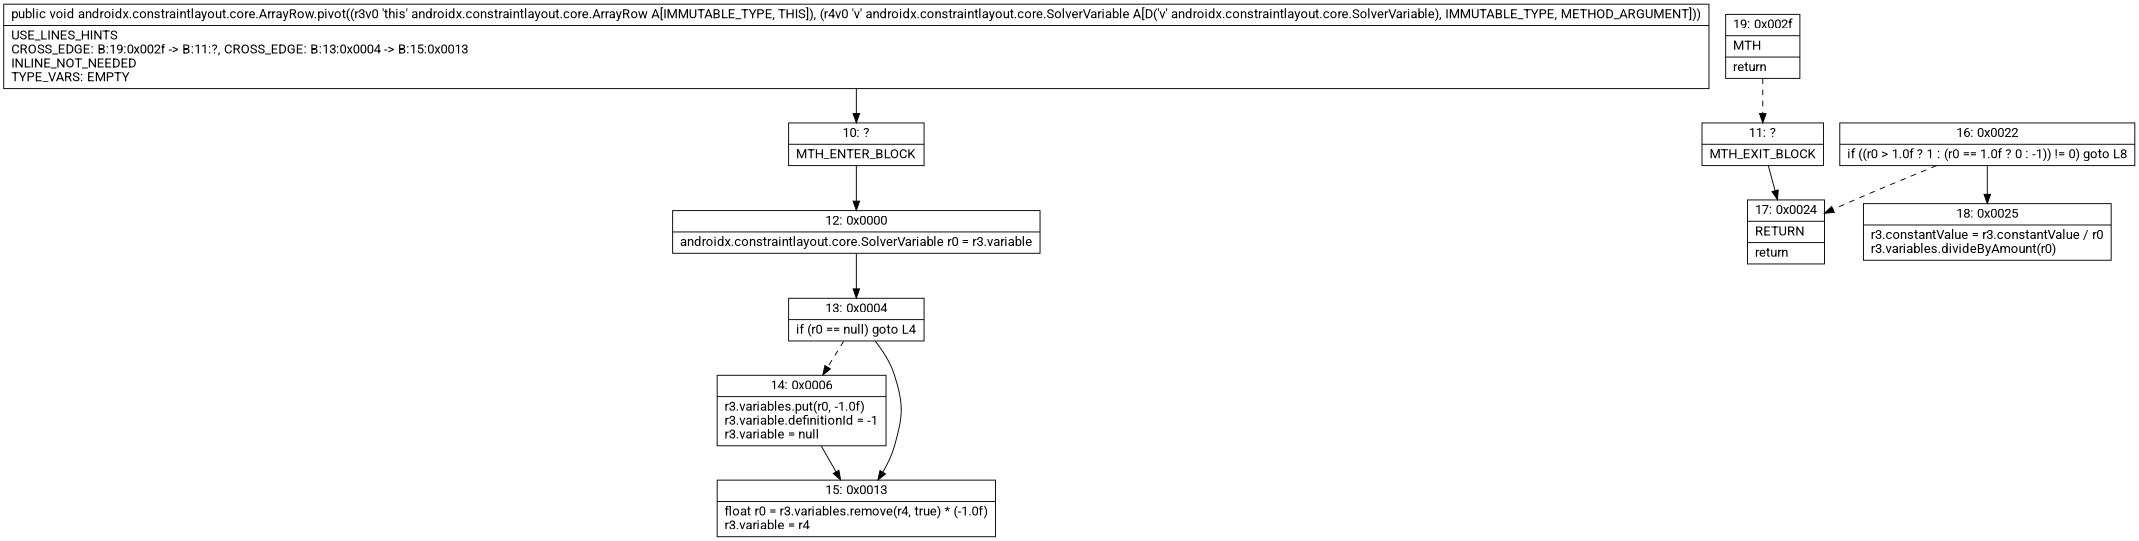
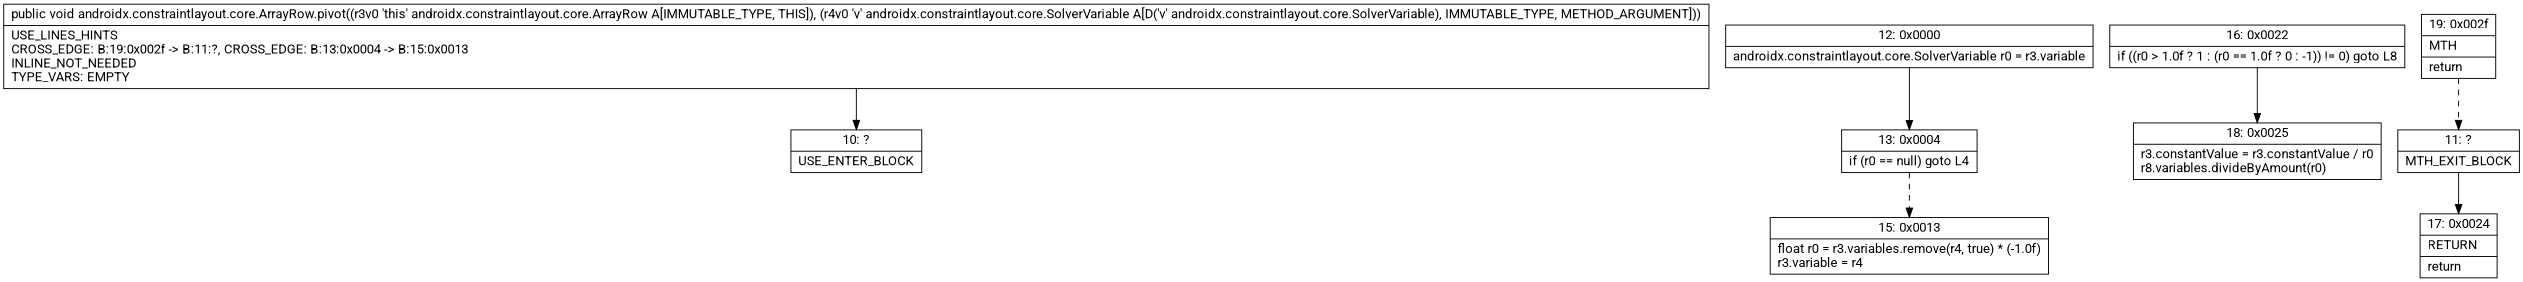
node "10: ?": text "MTH_ENTER_BLOCK" -> "USE_ENTER_BLOCK"
edge "10: ?" -> "12: 0x0000": removed
edge "16: 0x0022" -> "17: 0x0024": removed
node "18: 0x0025": text "r3.variables.divideByAmount(r0)" -> "r8.variables.divideByAmount(r0)"
edge "13: 0x0004" -> "15: 0x0013": style solid -> dashed
node "14: 0x0006": removed
